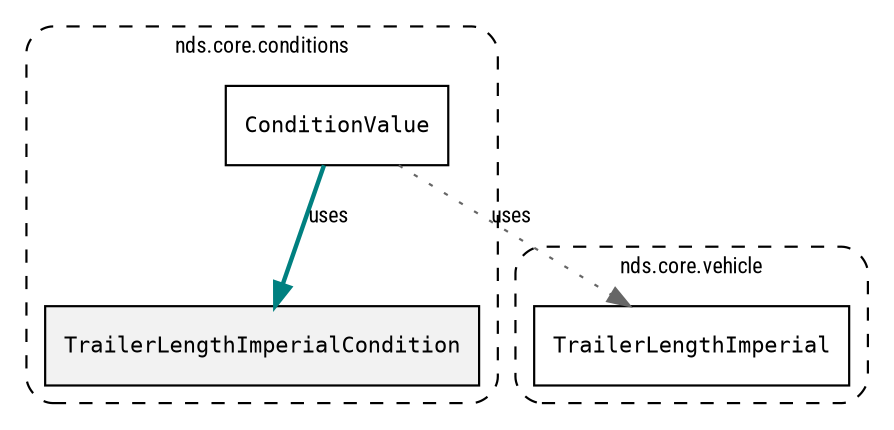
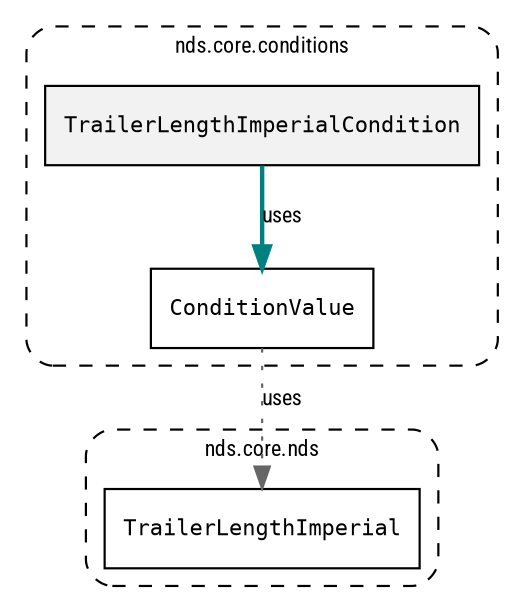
edge "ConditionValue" -> "TrailerLengthImperialCondition": reversed
cluster "nds.core.vehicle": label "nds.core.vehicle" -> "nds.core.nds"
